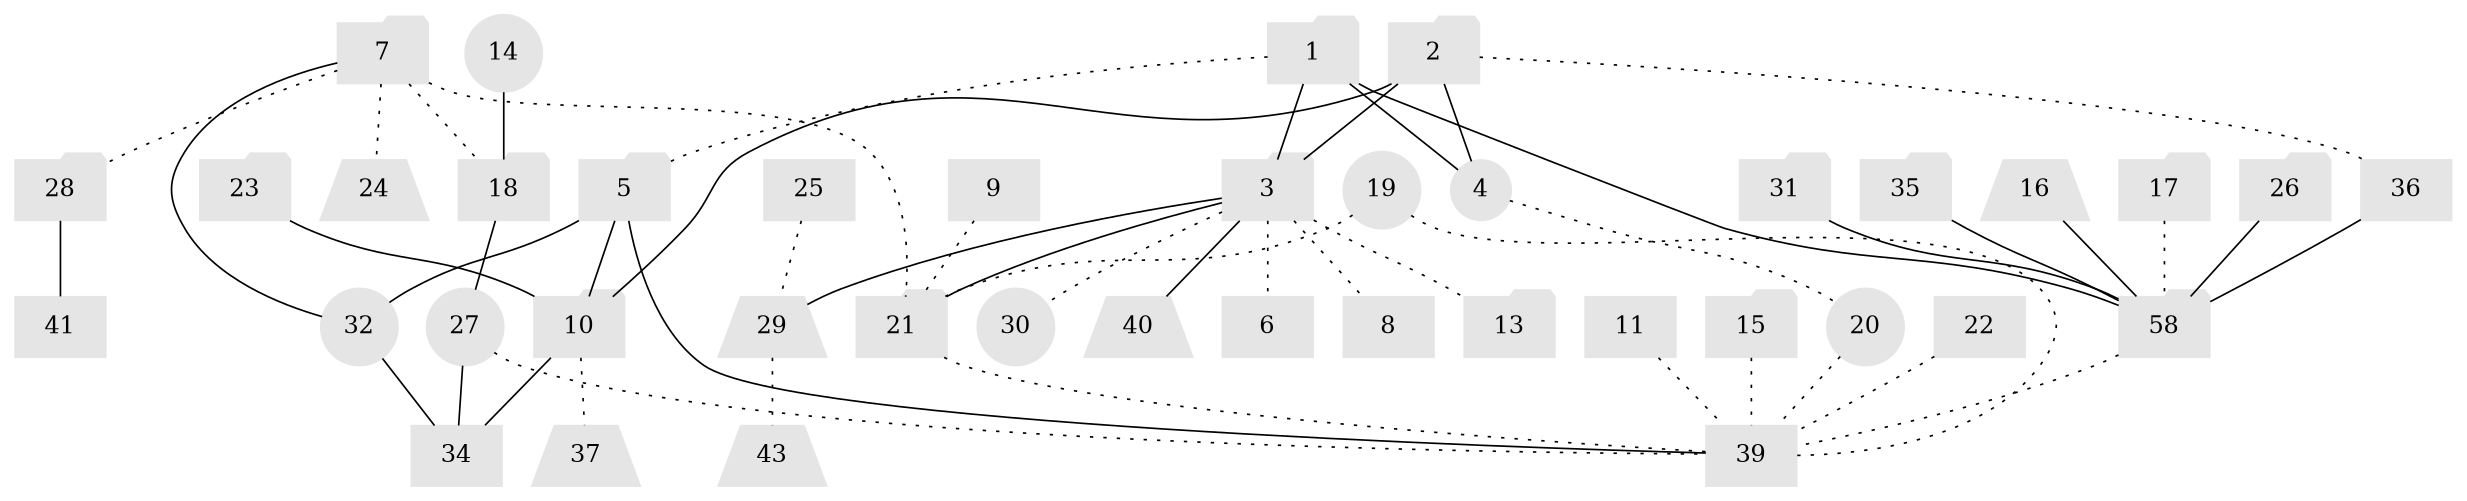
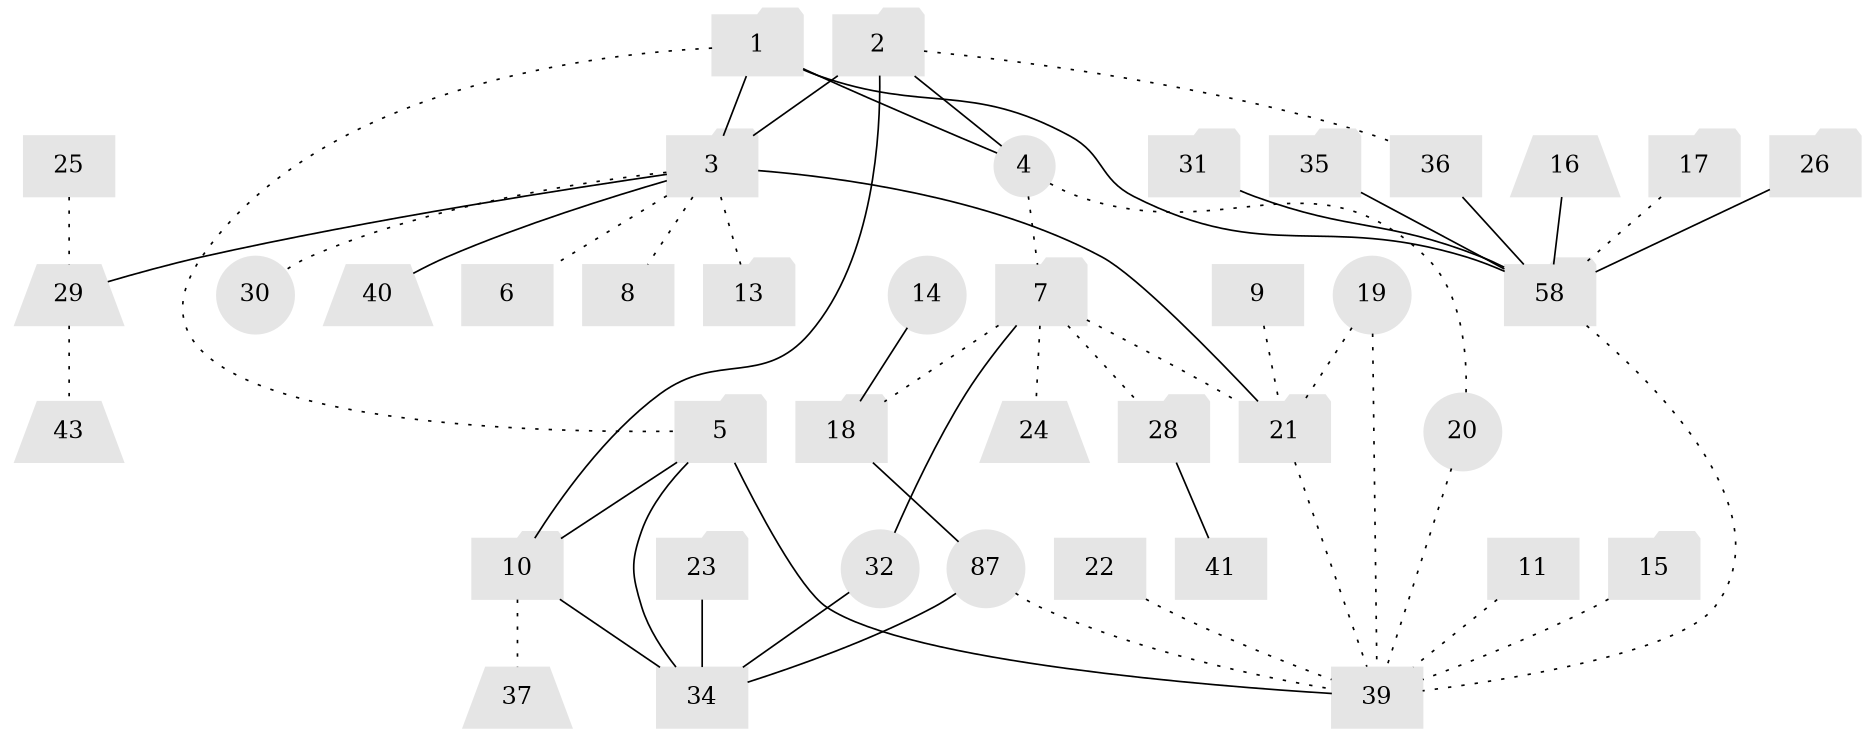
edge "4" -- "7": added
edge "5" -- "32": now "5" -- "34"
edge "23" -- "10": now "23" -- "34"
node "27": label "27" -> "87"
